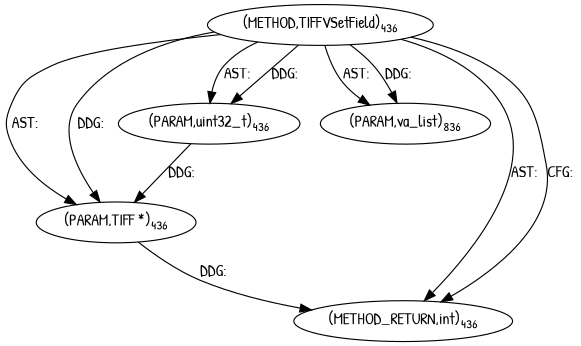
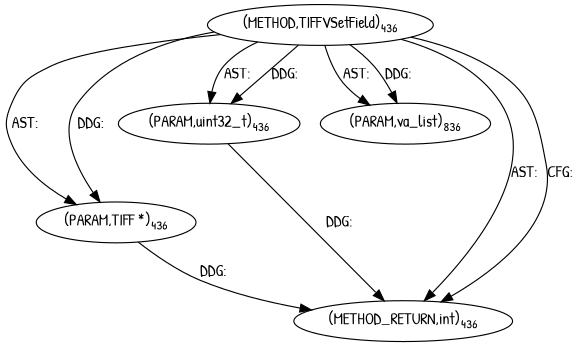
edge "(PARAM,uint32_t)" -> "(PARAM,TIFF *)": now "(PARAM,uint32_t)" -> "(METHOD_RETURN,int)"
